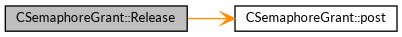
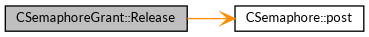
node "CSemaphoreGrant::post": label "CSemaphoreGrant::post" -> "CSemaphore::post"
